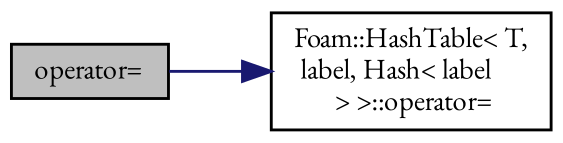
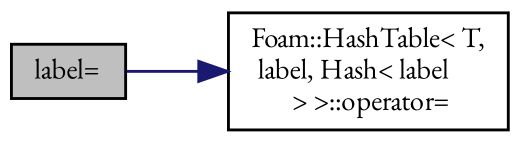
node "operator=": label "operator=" -> "label="
